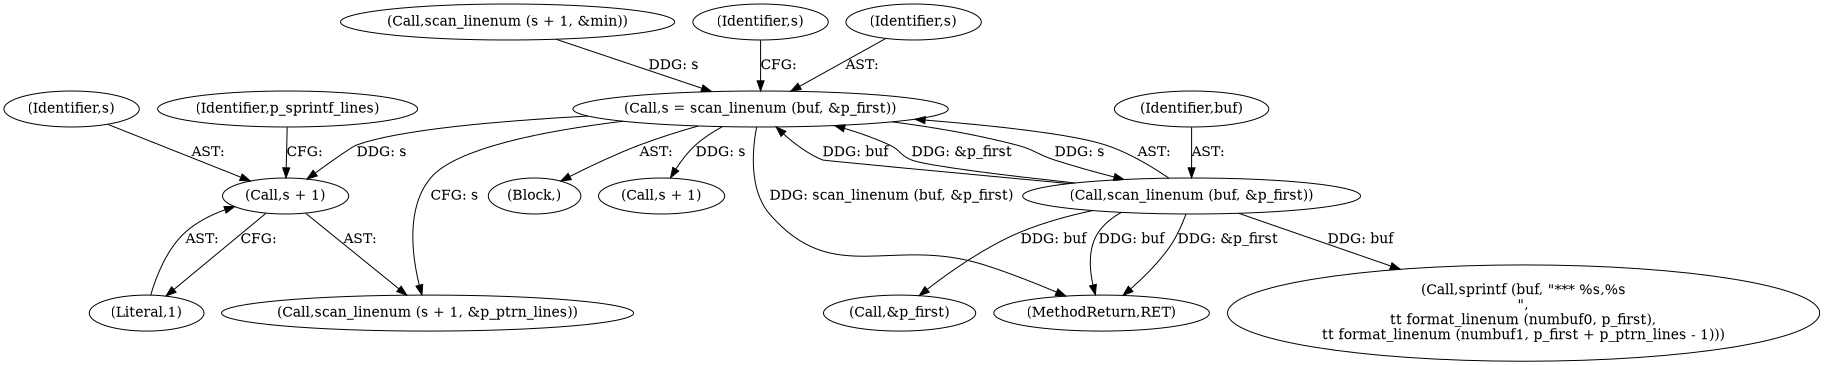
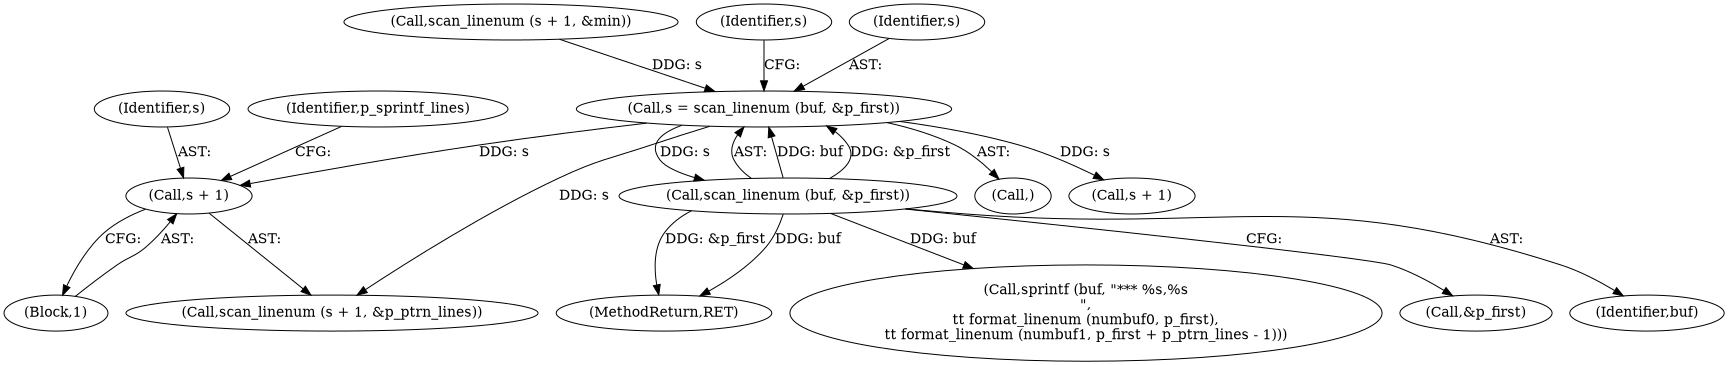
edge "(Identifier,buf)" -> "(Call,scan_linenum (buf, &p_first))": reversed
edge "(Call,s = scan_linenum (buf, &p_first))" -> "(Call,scan_linenum (s + 1, &p_ptrn_lines))": label "CFG: s" -> "DDG: s"
node "(Block,)": label "(Block,)" -> "(Call,)"
edge "(Call,scan_linenum (buf, &p_first))" -> "(Call,&p_first)": label "DDG: buf" -> "CFG: "
edge "(Call,s = scan_linenum (buf, &p_first))" -> "(MethodReturn,RET)": removed, label "DDG: scan_linenum (buf, &p_first)"
node "(Literal,1)": label "(Literal,1)" -> "(Block,1)"
